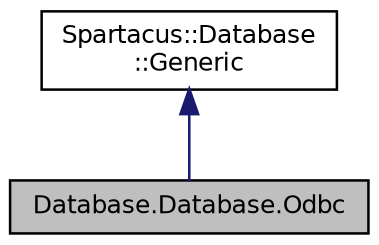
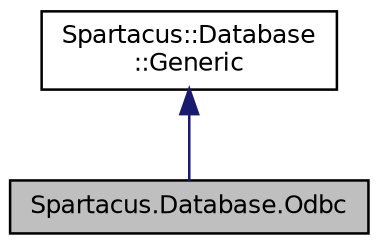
node "Database.Database.Odbc": label "Database.Database.Odbc" -> "Spartacus.Database.Odbc"
